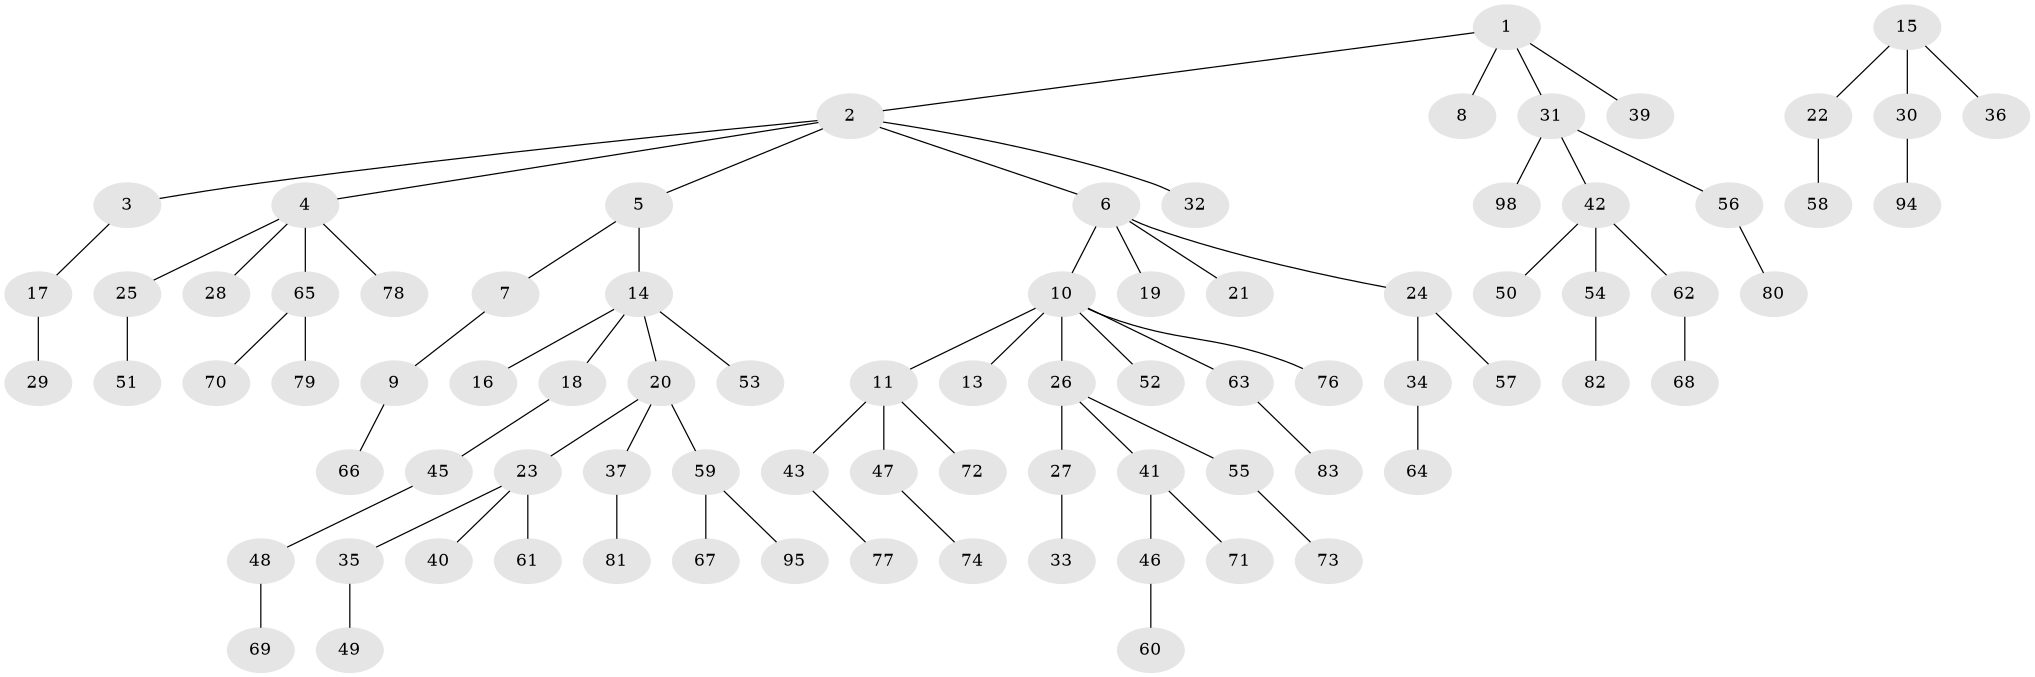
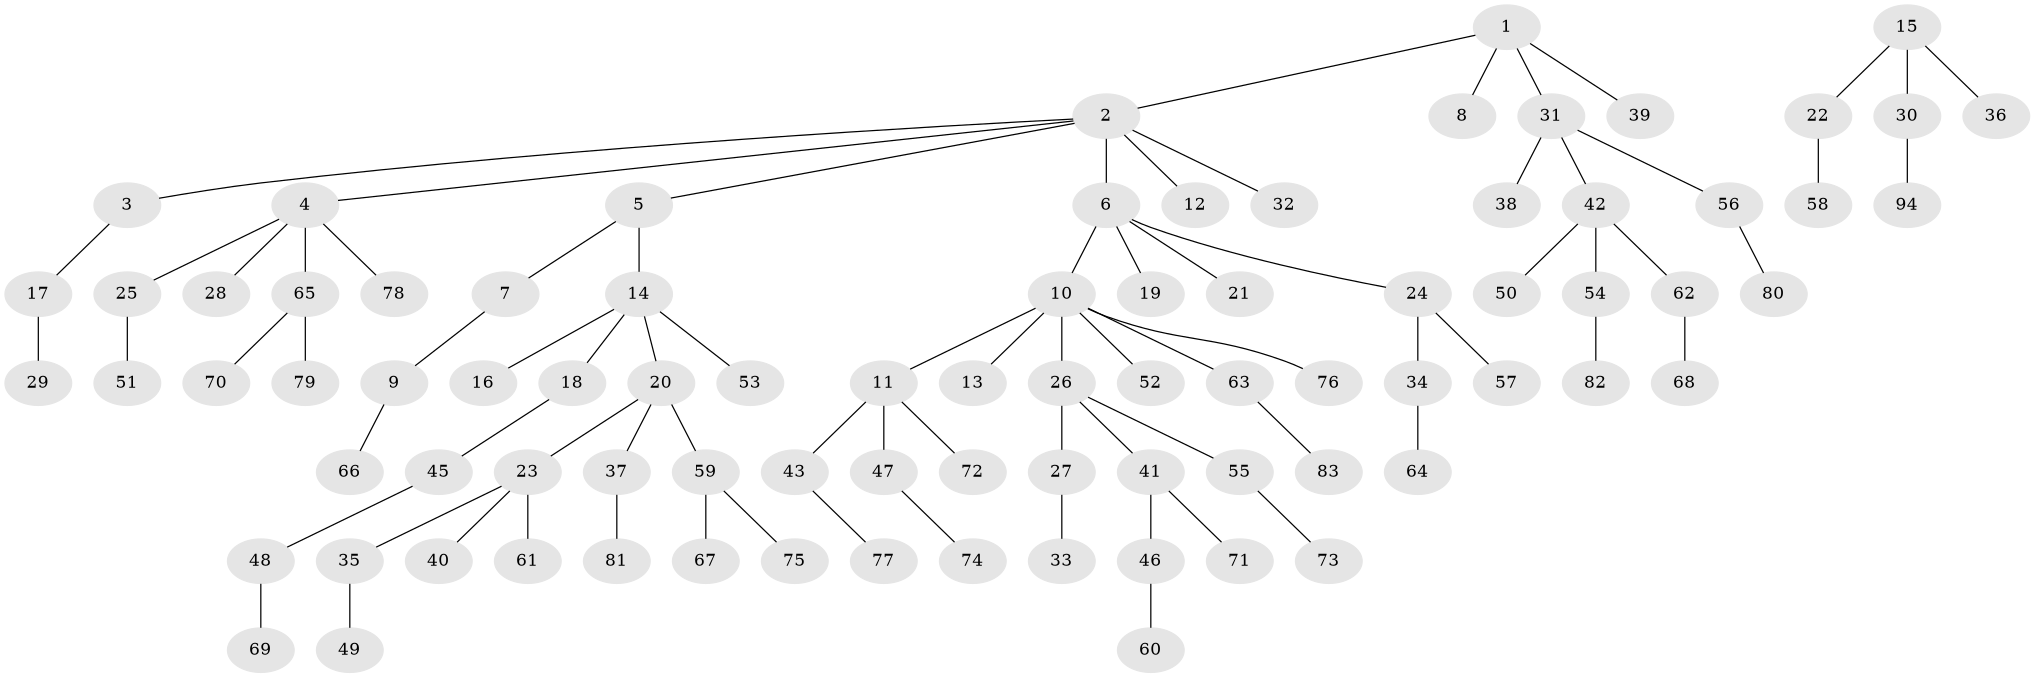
node "12": added
node "98": label "98" -> "38"
node "95": label "95" -> "75"
